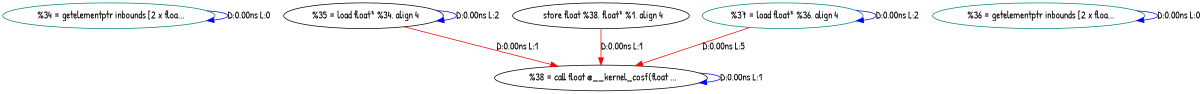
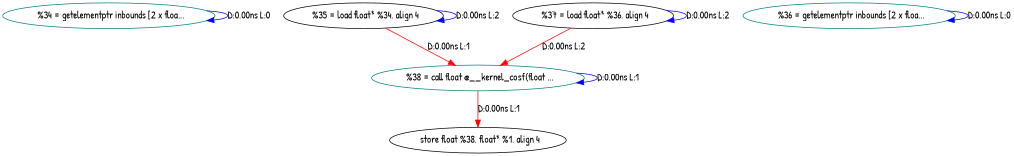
node "%37 = load float* %36, align 4": color teal -> black
edge "store float %38, float* %1, align 4" -> "%38 = call float @__kernel_cosf(float ...": reversed
edge "%37 = load float* %36, align 4" -> "%38 = call float @__kernel_cosf(float ...": label "D:0.00ns L:5" -> "D:0.00ns L:2"
node "%38 = call float @__kernel_cosf(float ...": color black -> teal
